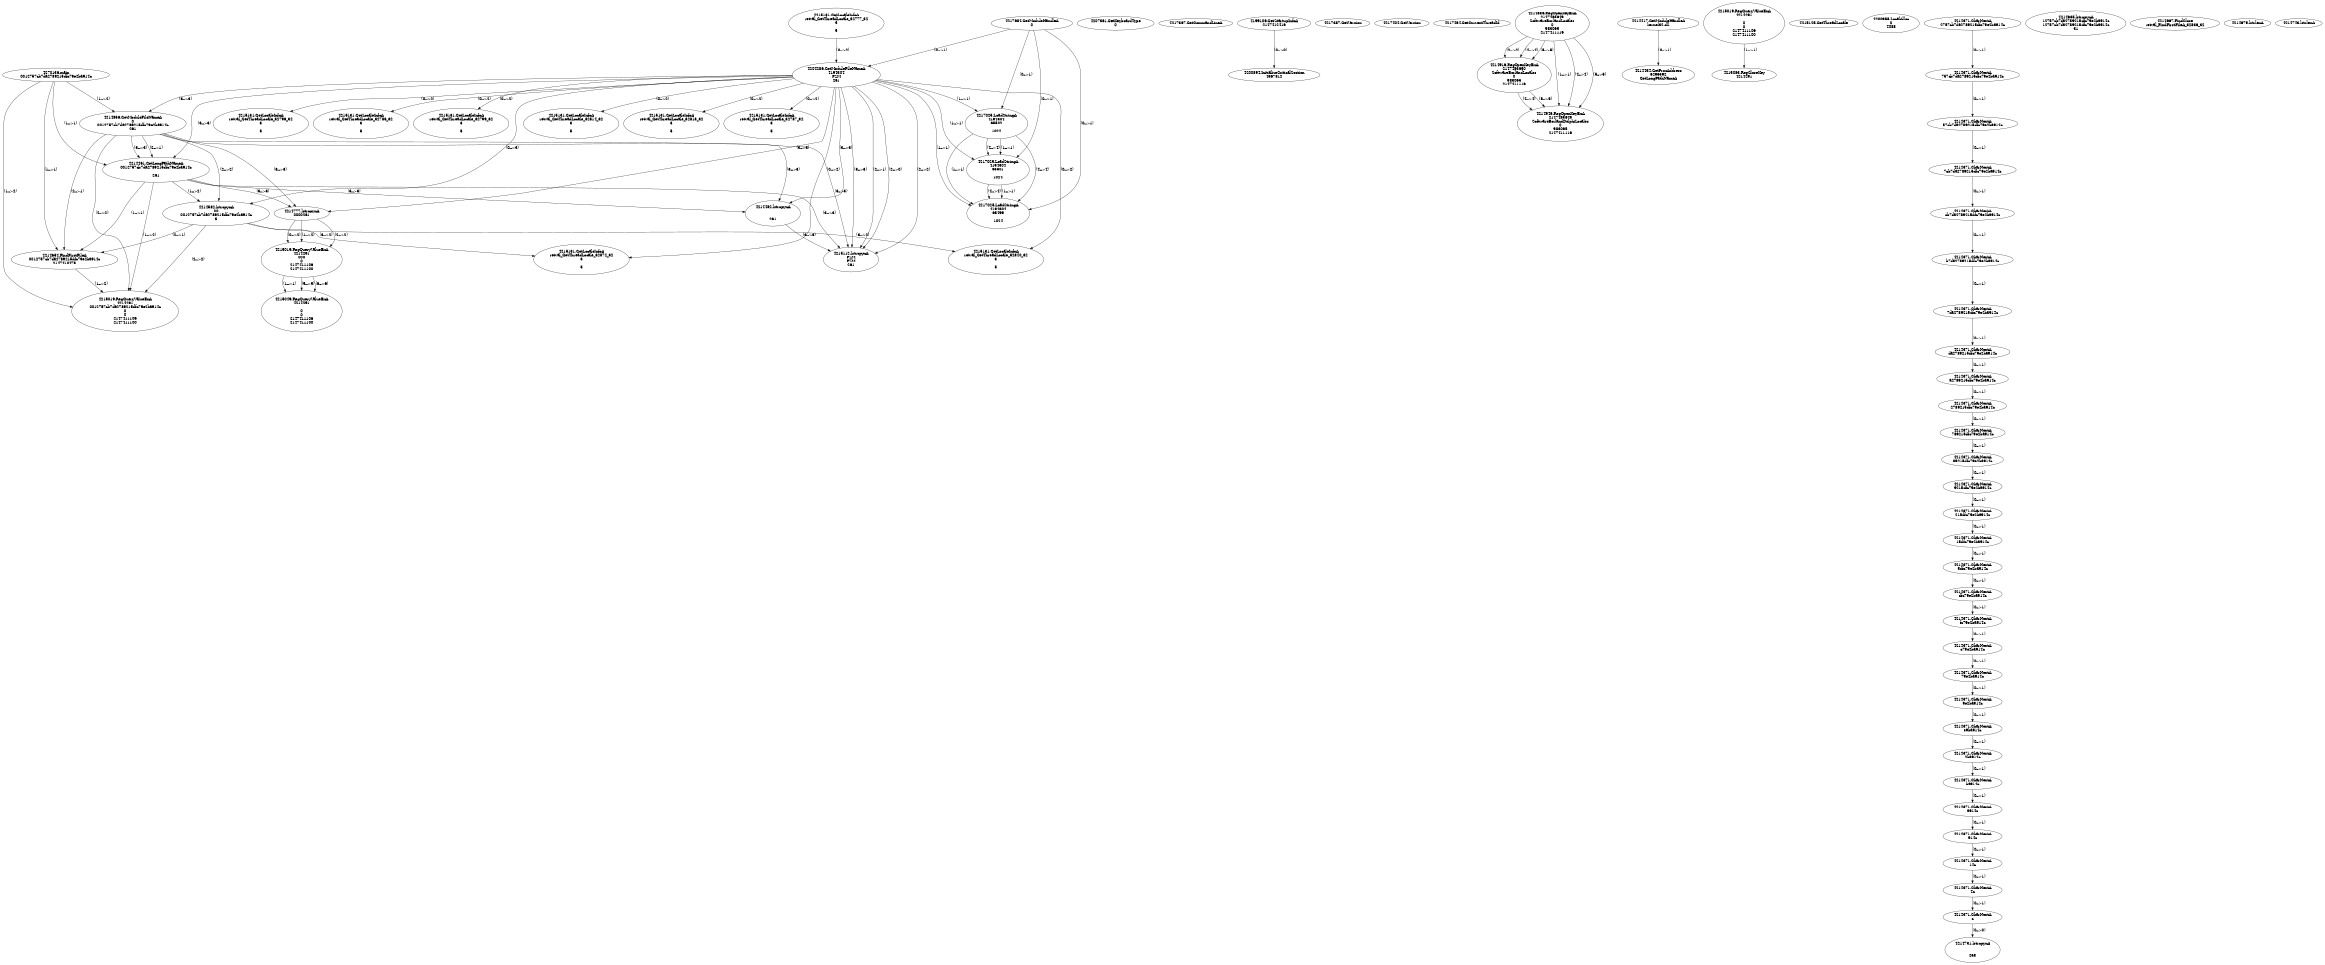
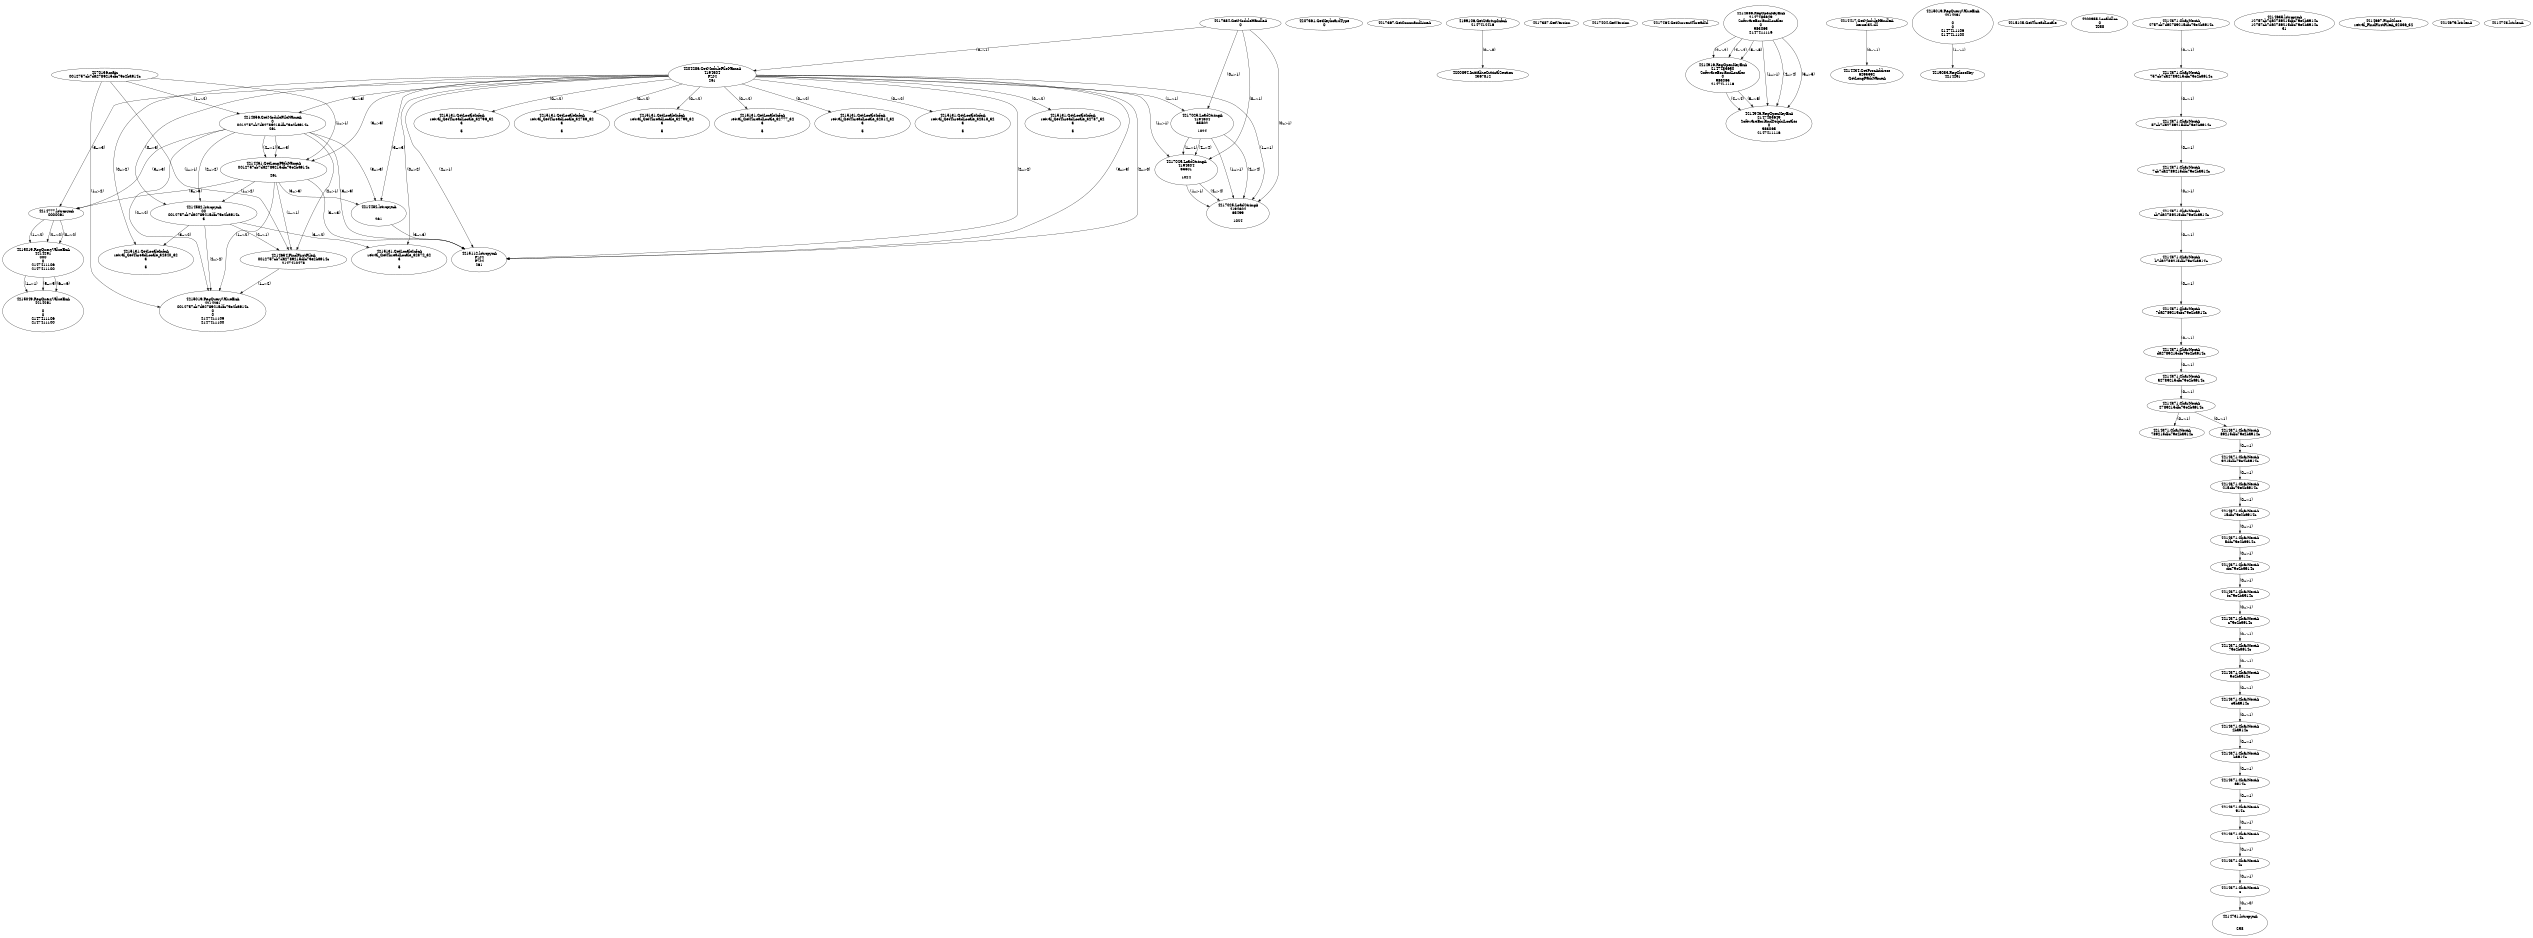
edge "4215131.GetLocaleInfoA retval_GetThreadLocale_32777_32 3 5" -> "4204286.GetModuleFileNameA 4194304 PZM 261": reversed
edge "4214371.CharNextA 789215dfc79e2ba914c" -> "4214371.CharNextA 89215dfc79e2ba914c": now "4214371.CharNextA 2789215dfc79e2ba914c" -> "4214371.CharNextA 89215dfc79e2ba914c"
